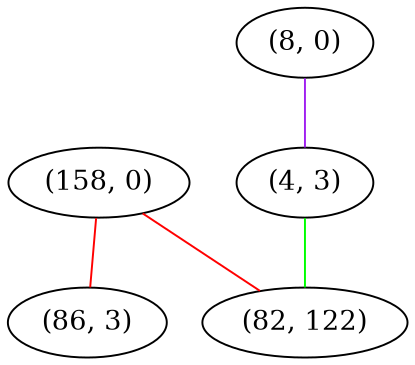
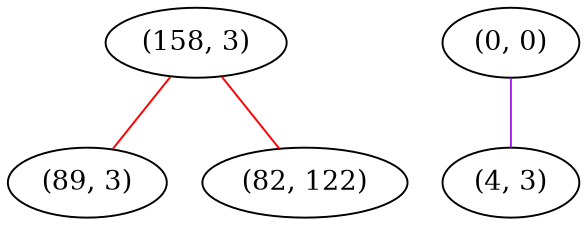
node "(8, 0)": label "(8, 0)" -> "(0, 0)"
node "(158, 0)": label "(158, 0)" -> "(158, 3)"
edge "(4, 3)" -- "(82, 122)": removed
node "(86, 3)": label "(86, 3)" -> "(89, 3)"
